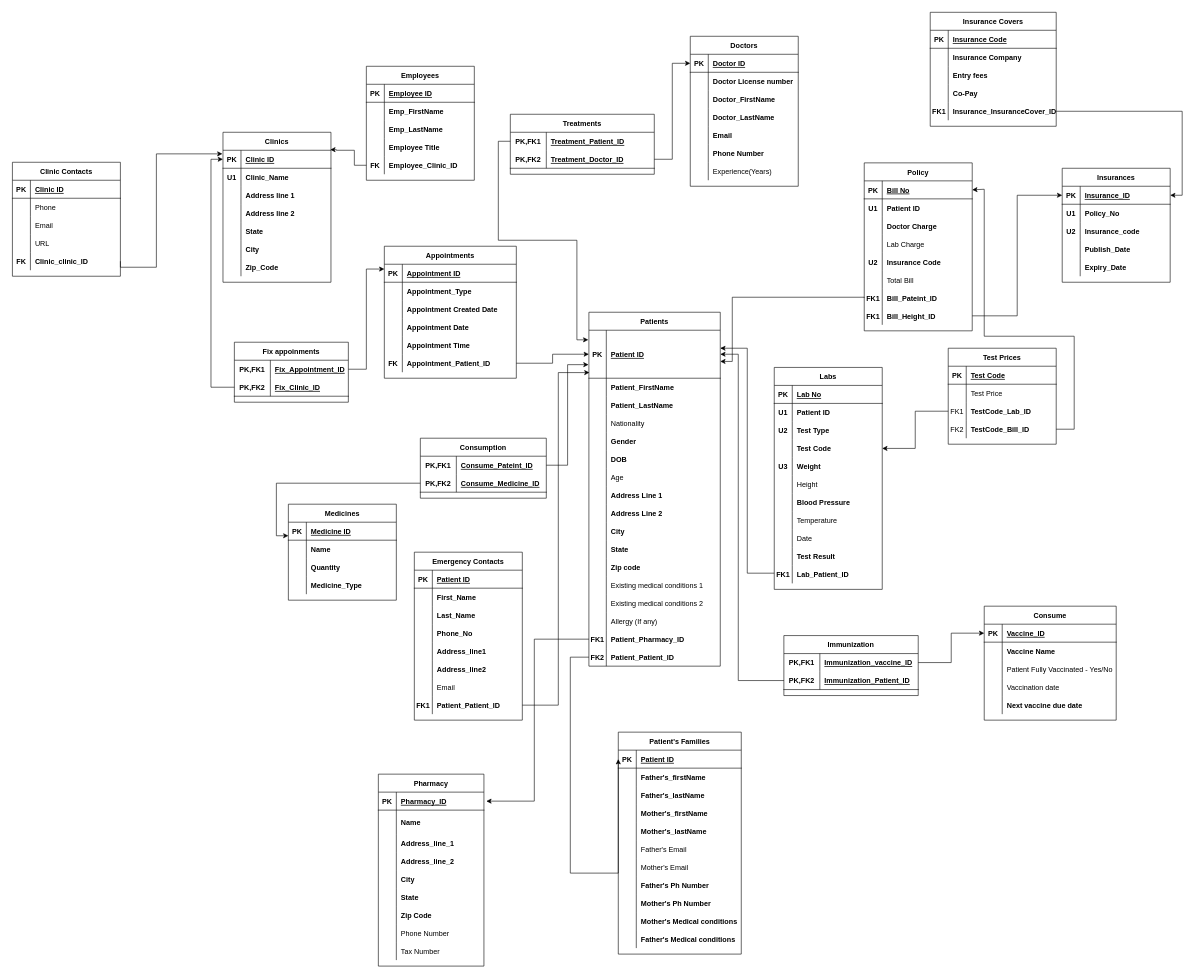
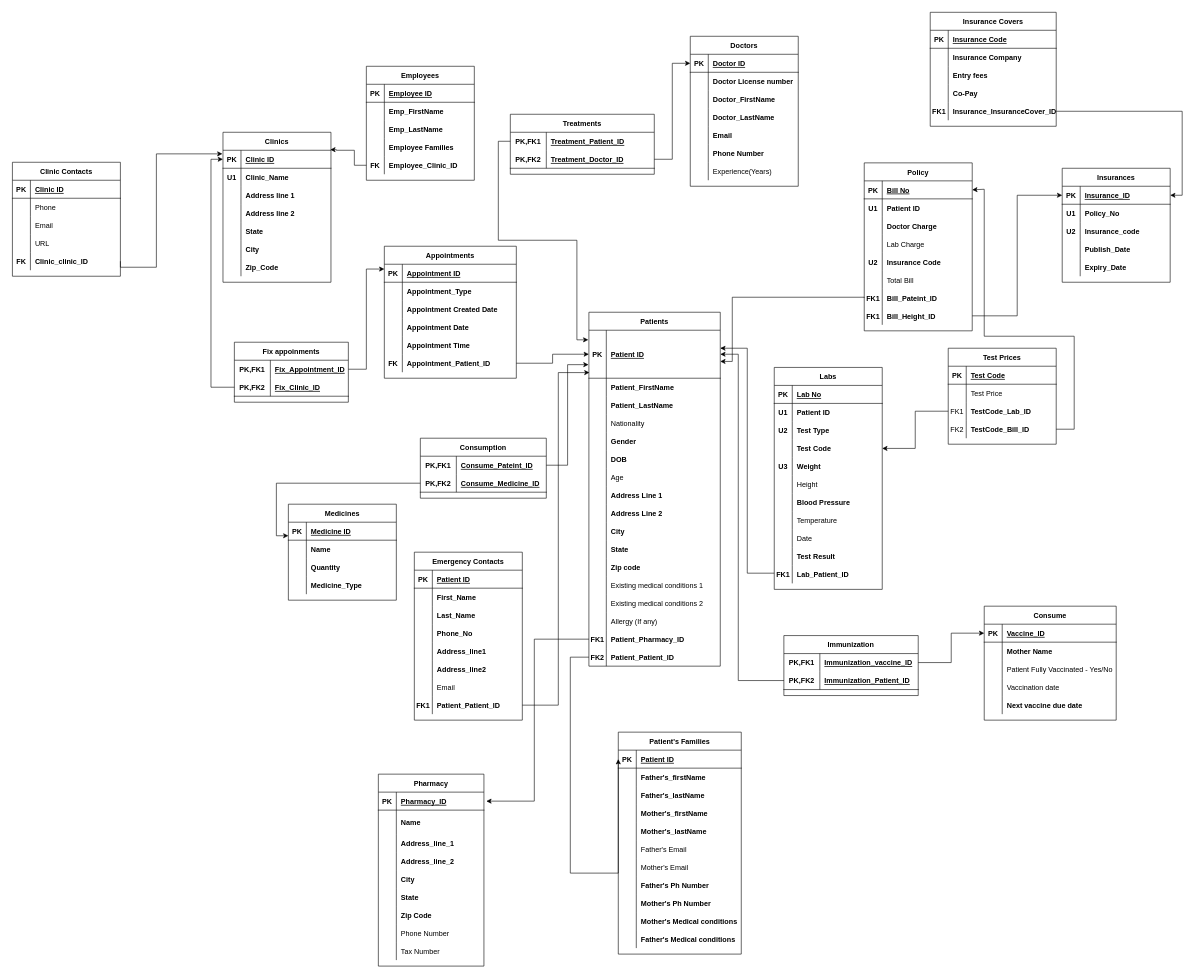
node "Employee Title": label "Employee Title" -> "Employee Families"
node "Vaccine Name": label "Vaccine Name" -> "Mother Name"
